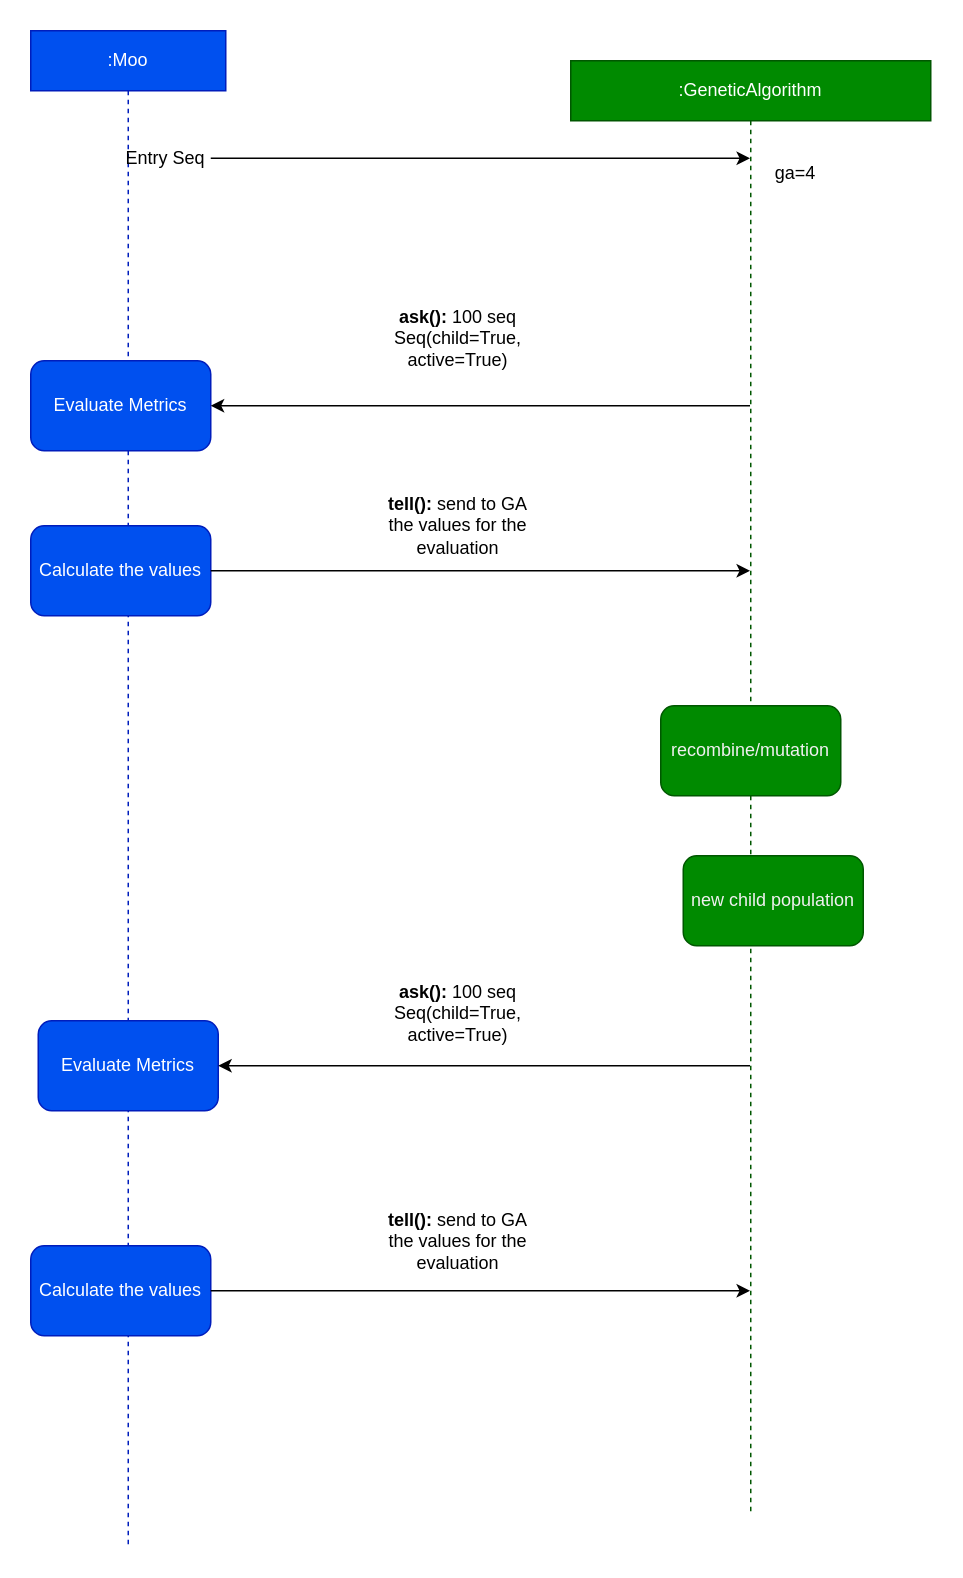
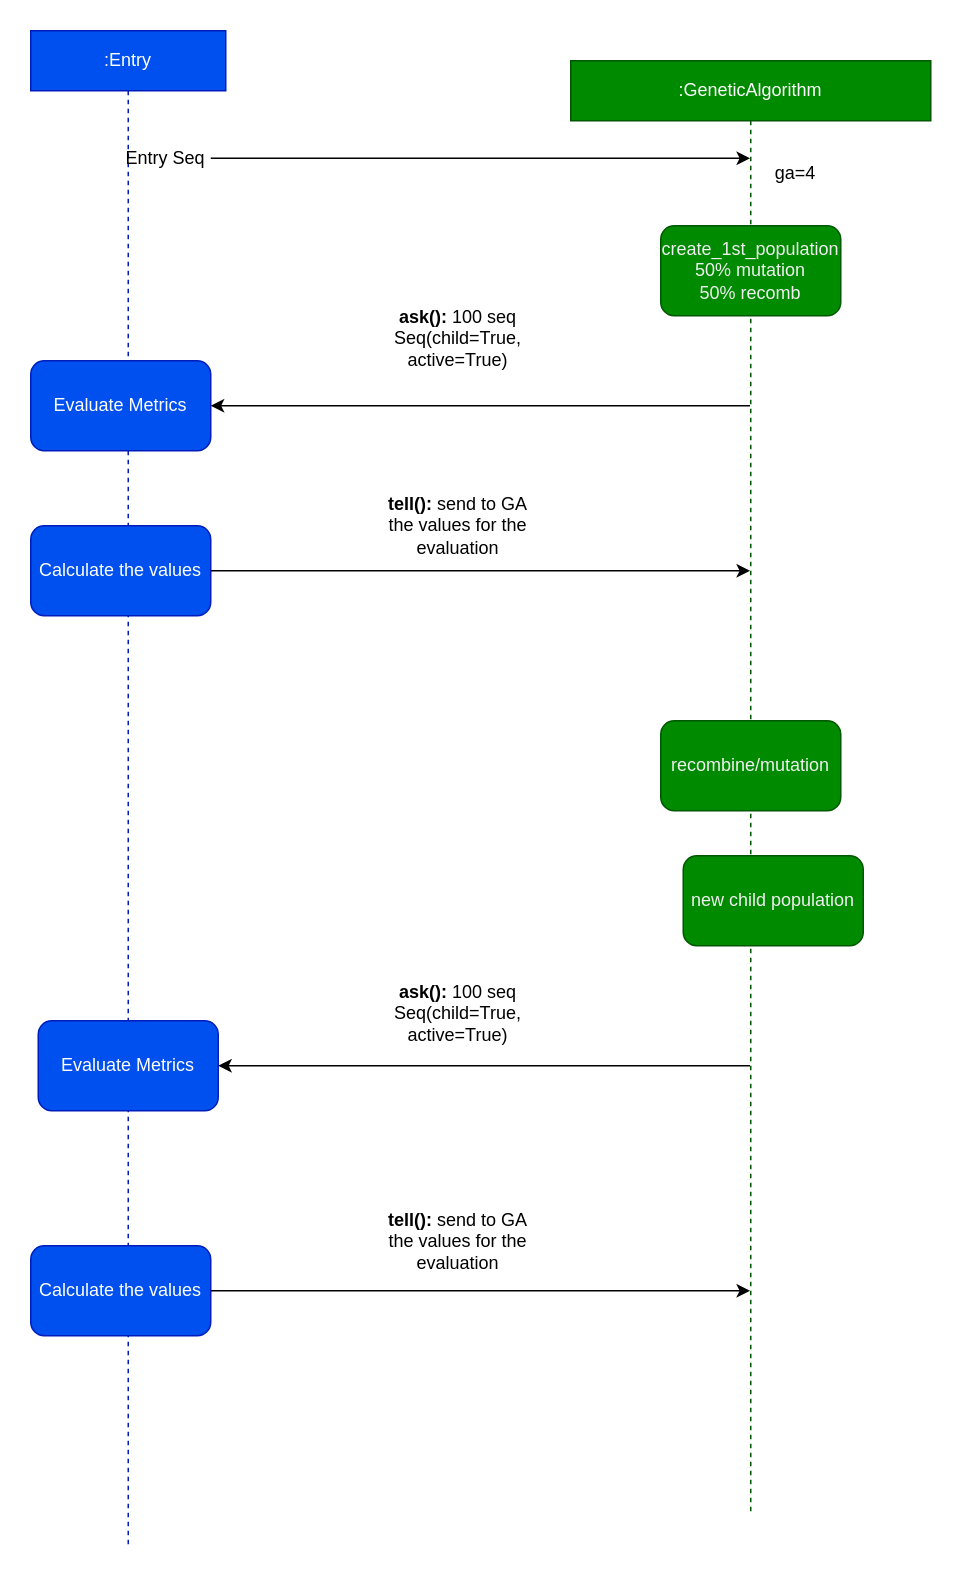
node ":Moo": label ":Moo" -> ":Entry"
node "create_1st_population50% mutation50% recomb": added
node "recombine/mutation": moved (751, 751) -> (751, 766)
